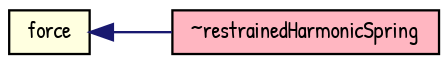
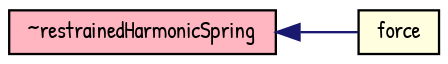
edge "~restrainedHarmonicSpring" -> "force": reversed
